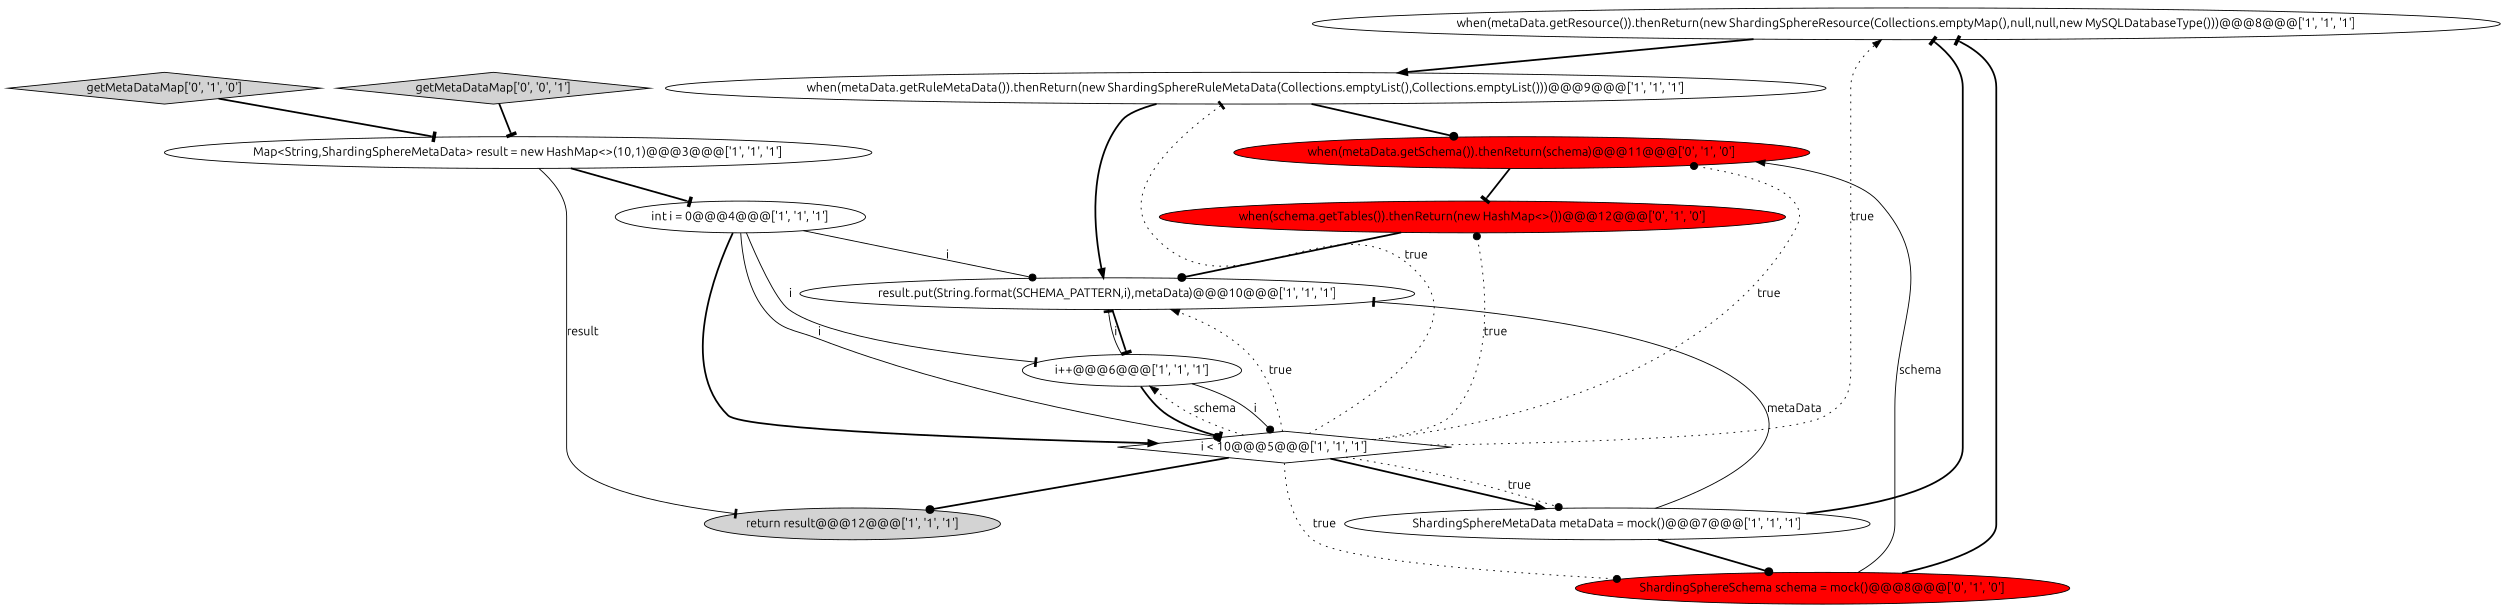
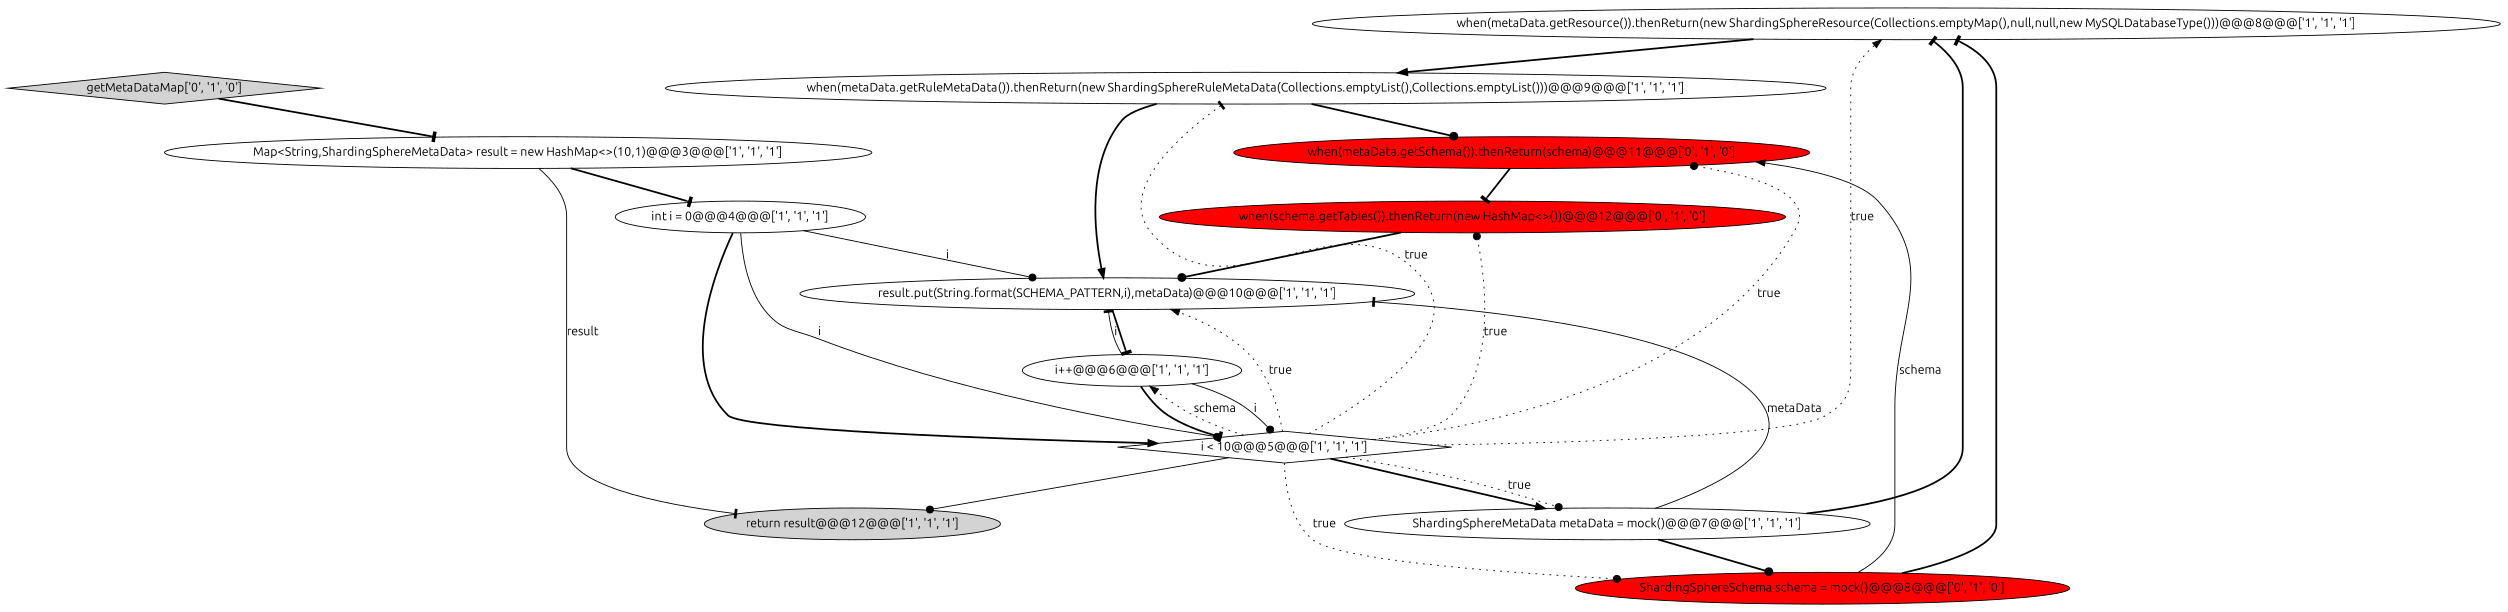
node "getMetaDataMap['0', '0', '1']": removed
edge "int i = 0@@@4@@@['1', '1', '1']" -> "i++@@@6@@@['1', '1', '1']": removed, label "i"
edge "i < 10@@@5@@@['1', '1', '1']" -> "return result@@@12@@@['1', '1', '1']": style bold -> solid
